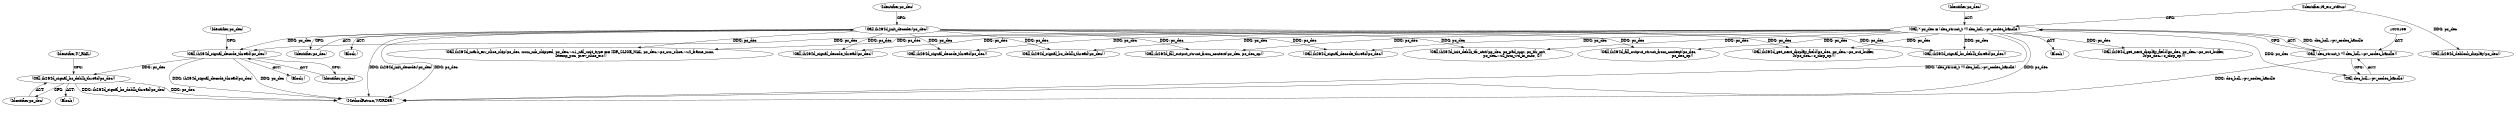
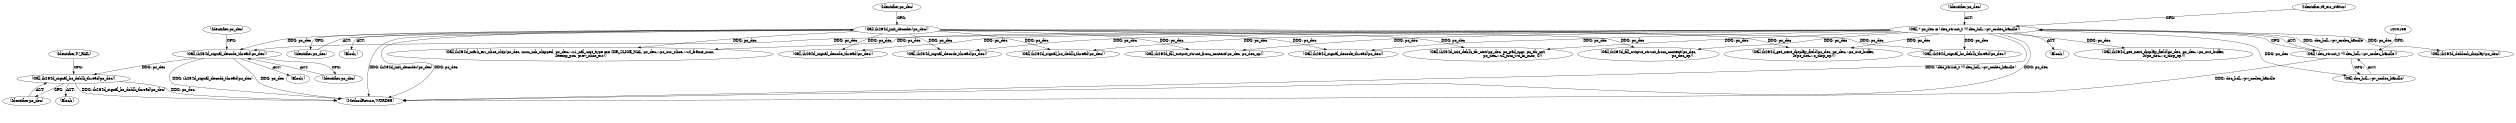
edge "(Identifier,i9_err_status)" -> "(Call,ih264d_deblock_display(ps_dec))": now "(Call,* ps_dec = (dec_struct_t *)(dec_hdl->pv_codec_handle))" -> "(Call,ih264d_deblock_display(ps_dec))"
edge "1000156" -> "(Call,(dec_struct_t *)(dec_hdl->pv_codec_handle))": label "AST: " -> "CFG: "
